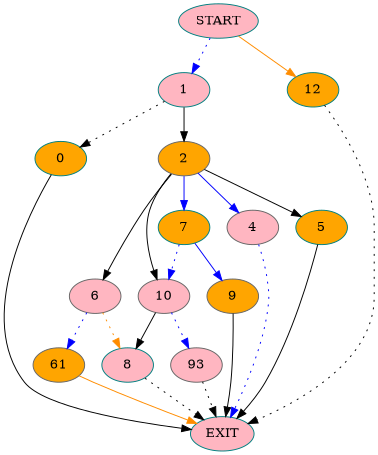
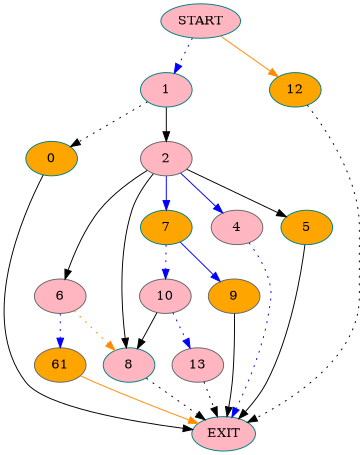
node "2": fillcolor orange -> lightpink
edge "2" -> "10": now "2" -> "8"
node "93": label "93" -> "13"
